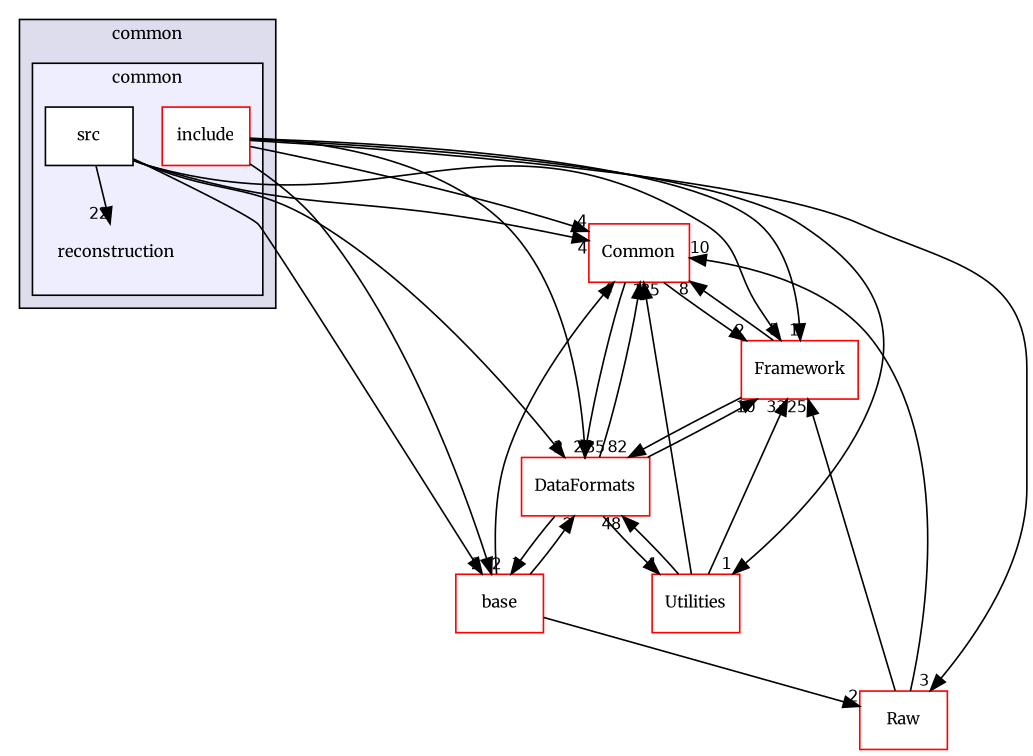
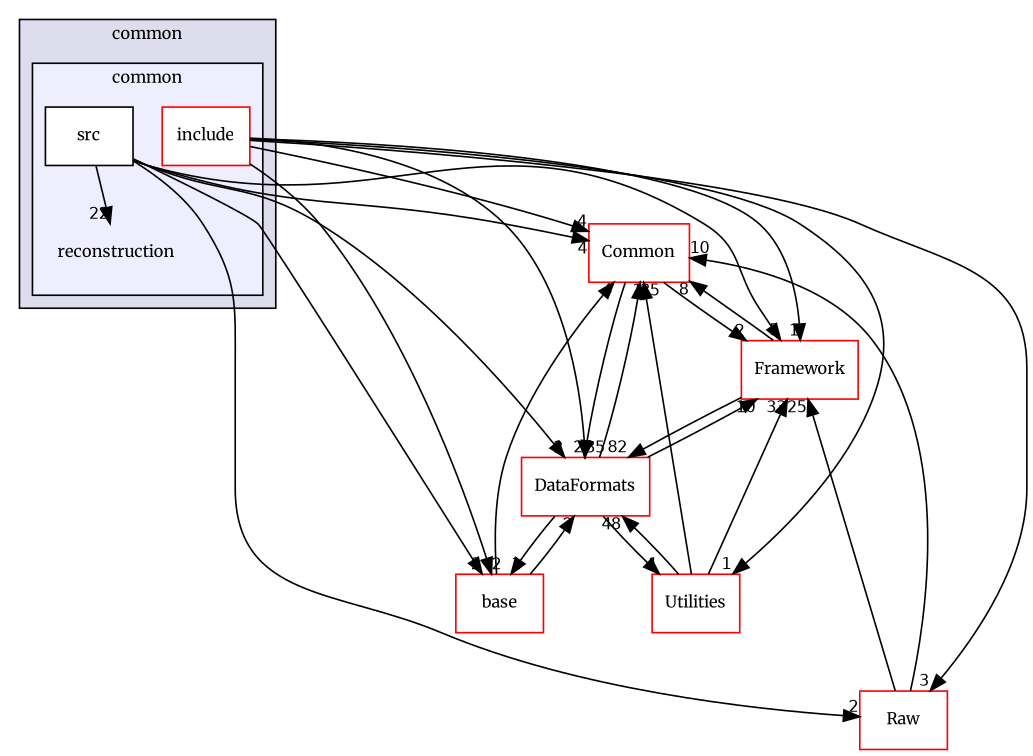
edge "base" -> "Raw": now "src" -> "Raw"
